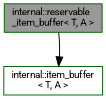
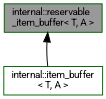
edge "internal::reservable _item_buffer< T, A >" -> "internal::item_buffer < T, A >": reversed
